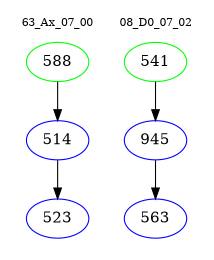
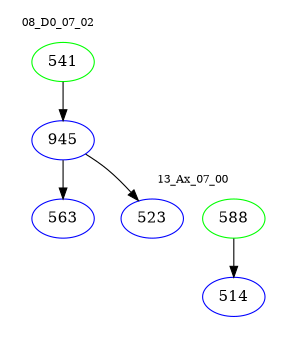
cluster "63_Ax_07_00": label "63_Ax_07_00" -> "13_Ax_07_00"
edge "514" -> "523": now "945" -> "523"
